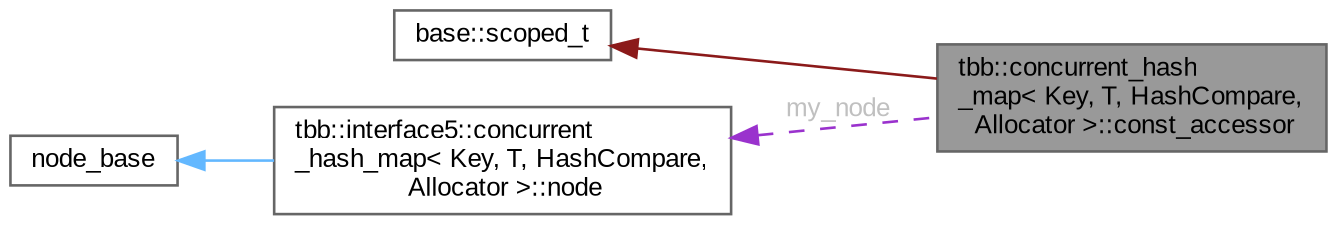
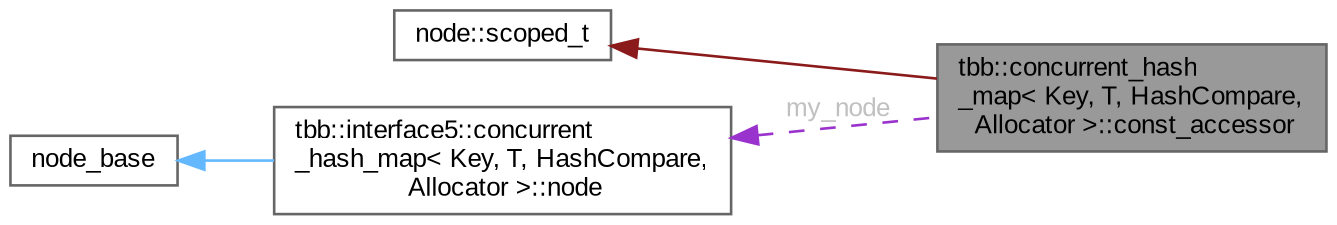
node "base::scoped_t": label "base::scoped_t" -> "node::scoped_t"
